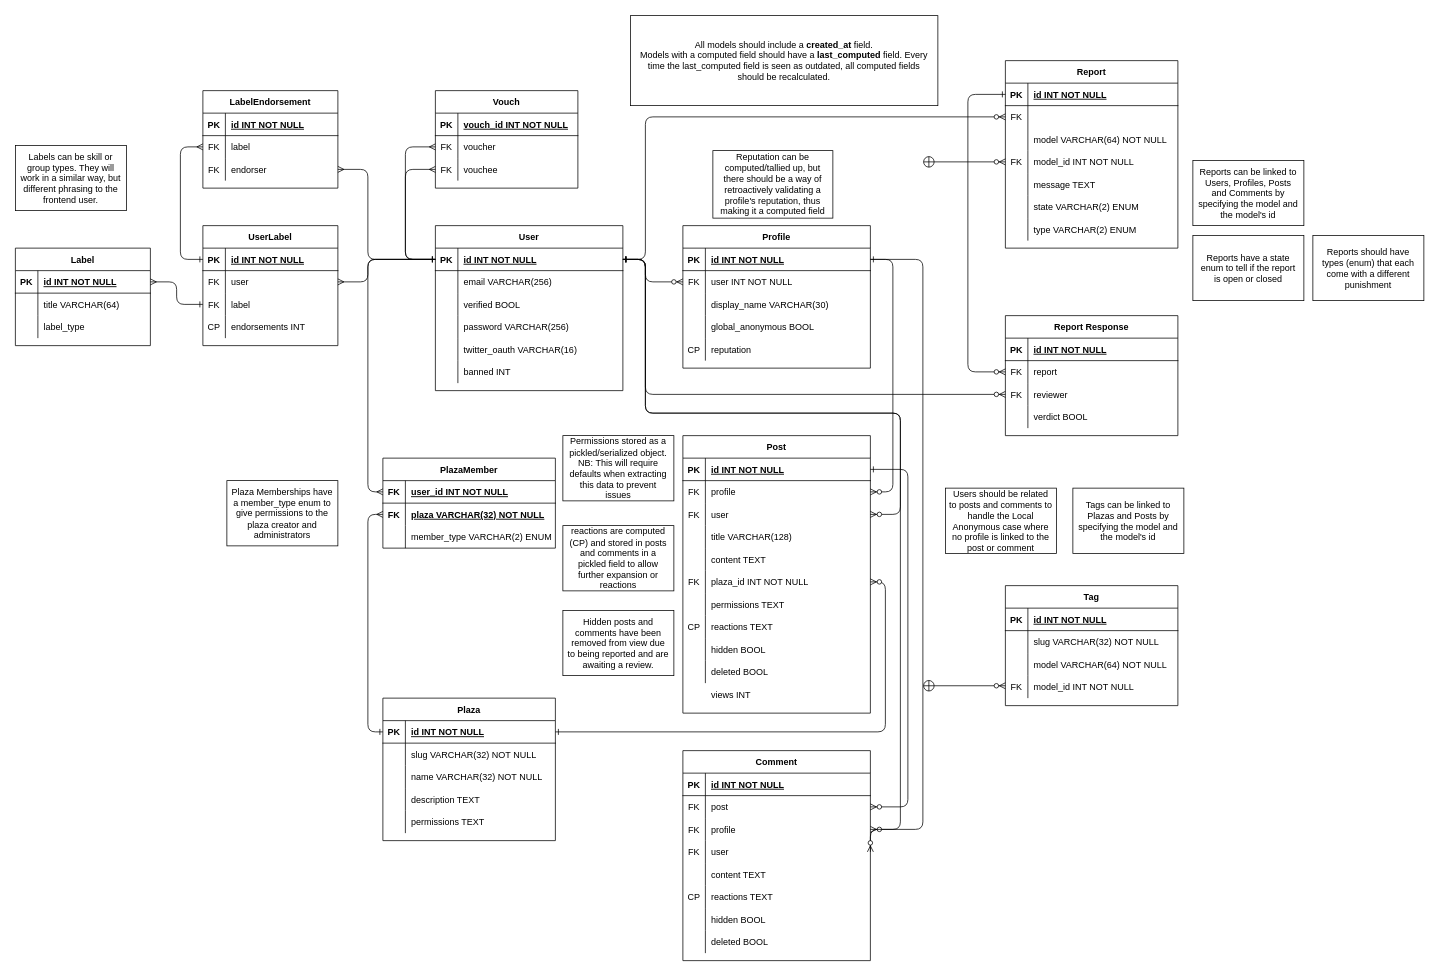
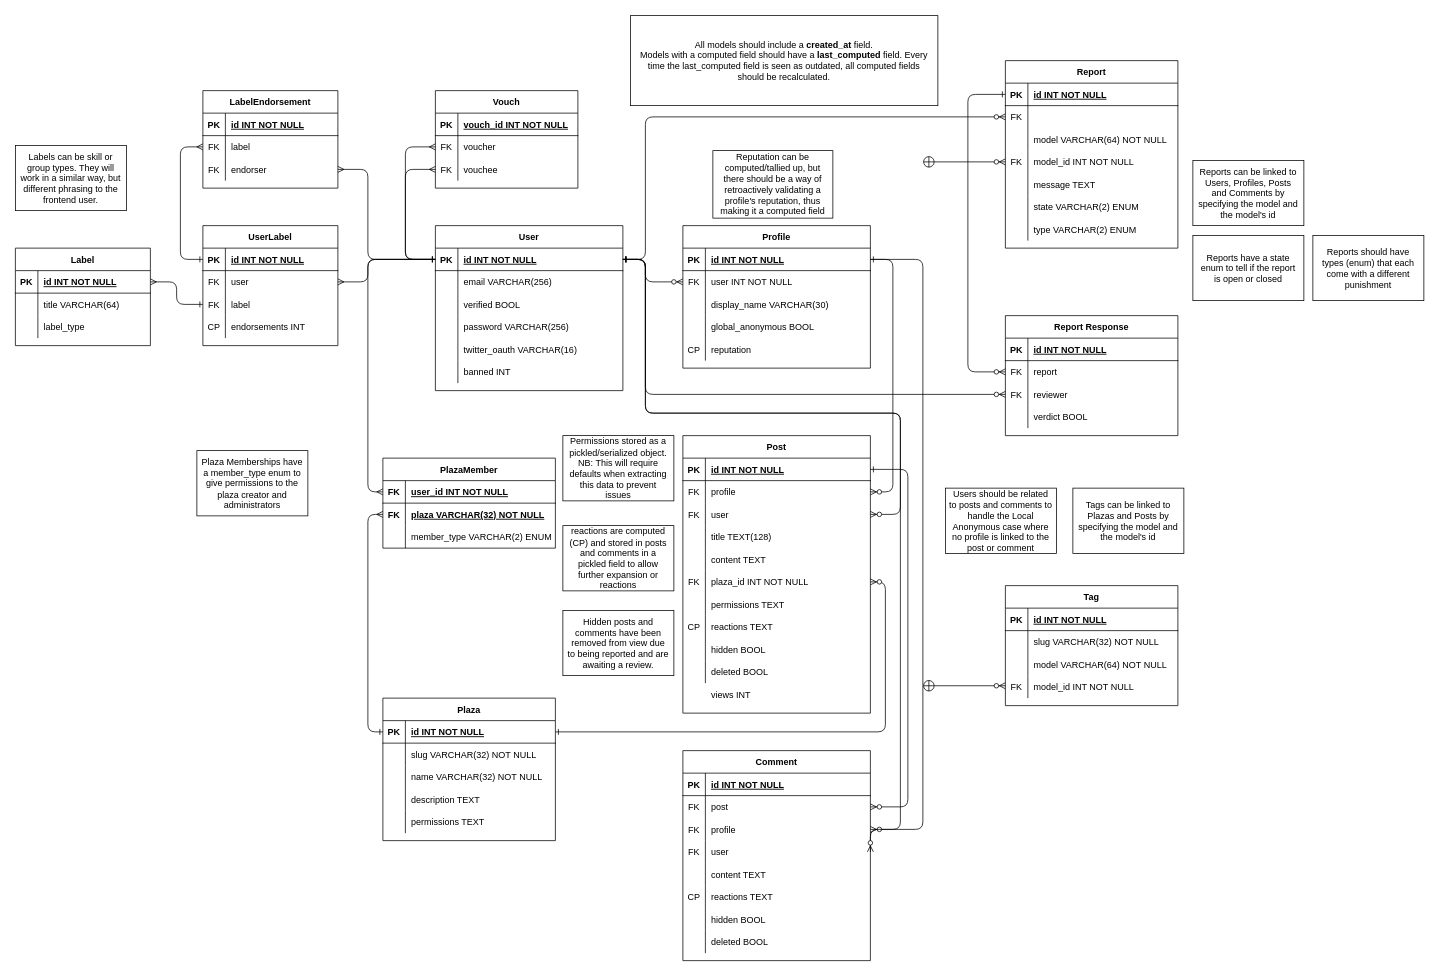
node "Plaza Memberships have a member_type enum to give permissions to the plaza creator and administrators": moved (282, 513) -> (252, 483)
node "title VARCHAR(128)": label "title VARCHAR(128)" -> "title TEXT(128)"
